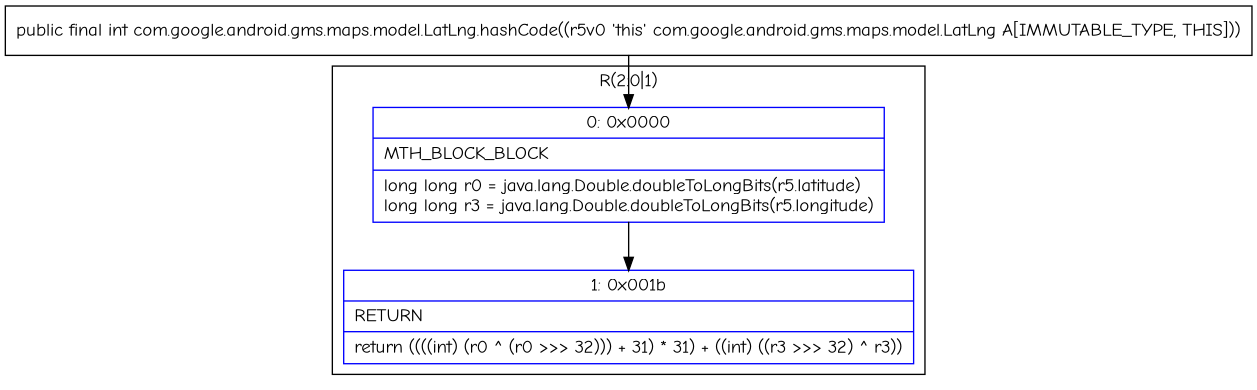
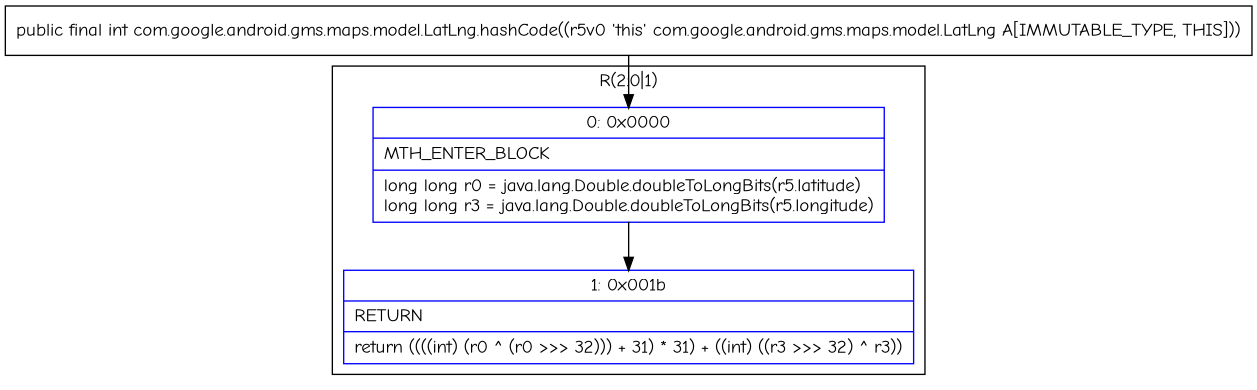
node "0: 0x0000": text "MTH_BLOCK_BLOCK" -> "MTH_ENTER_BLOCK"
